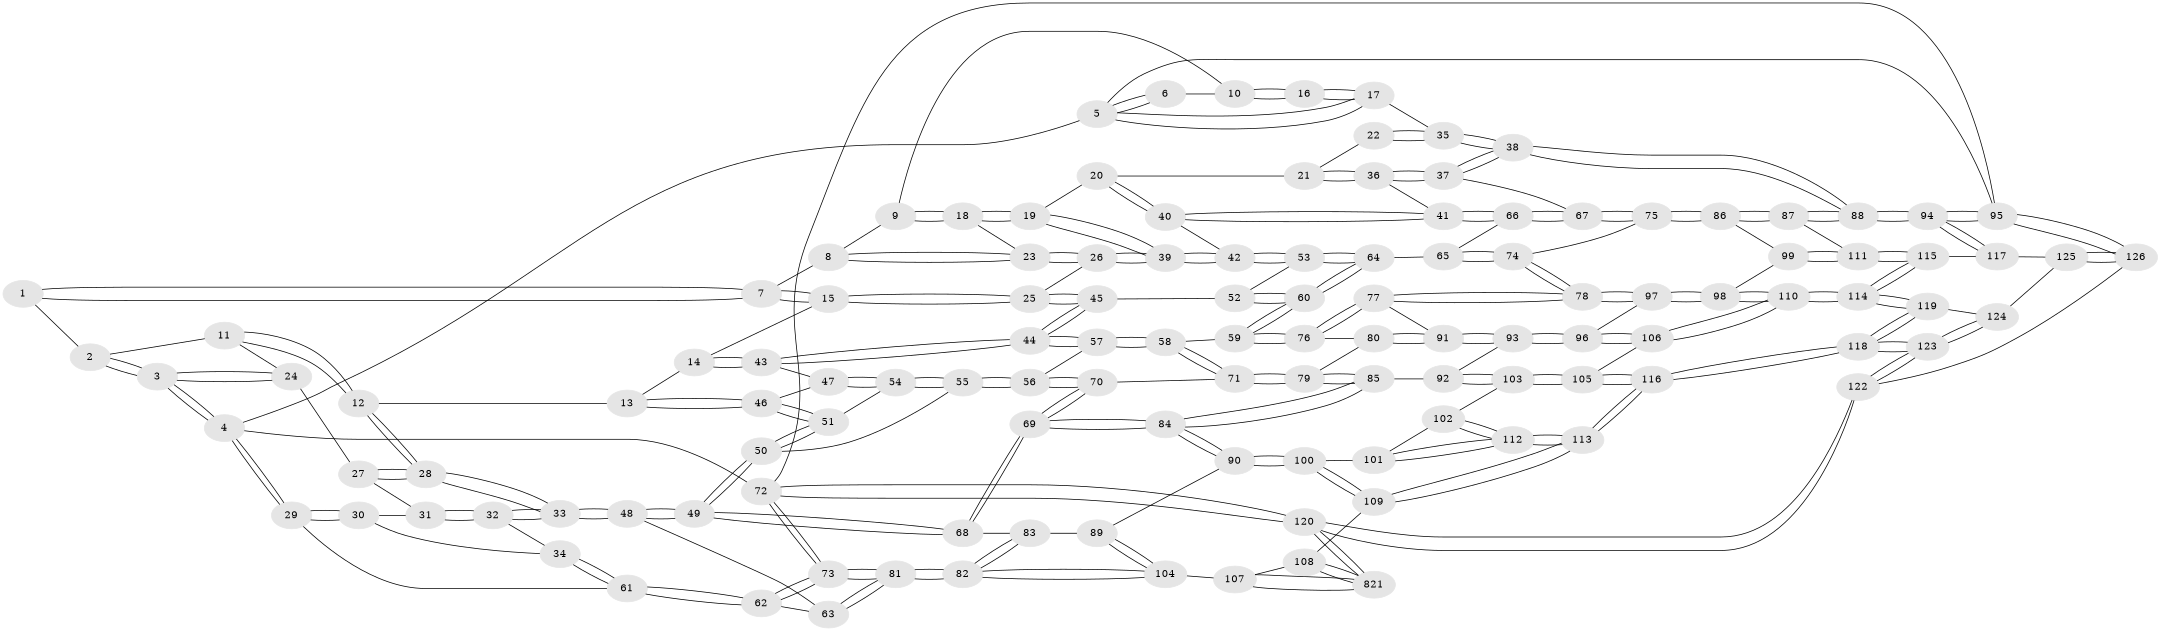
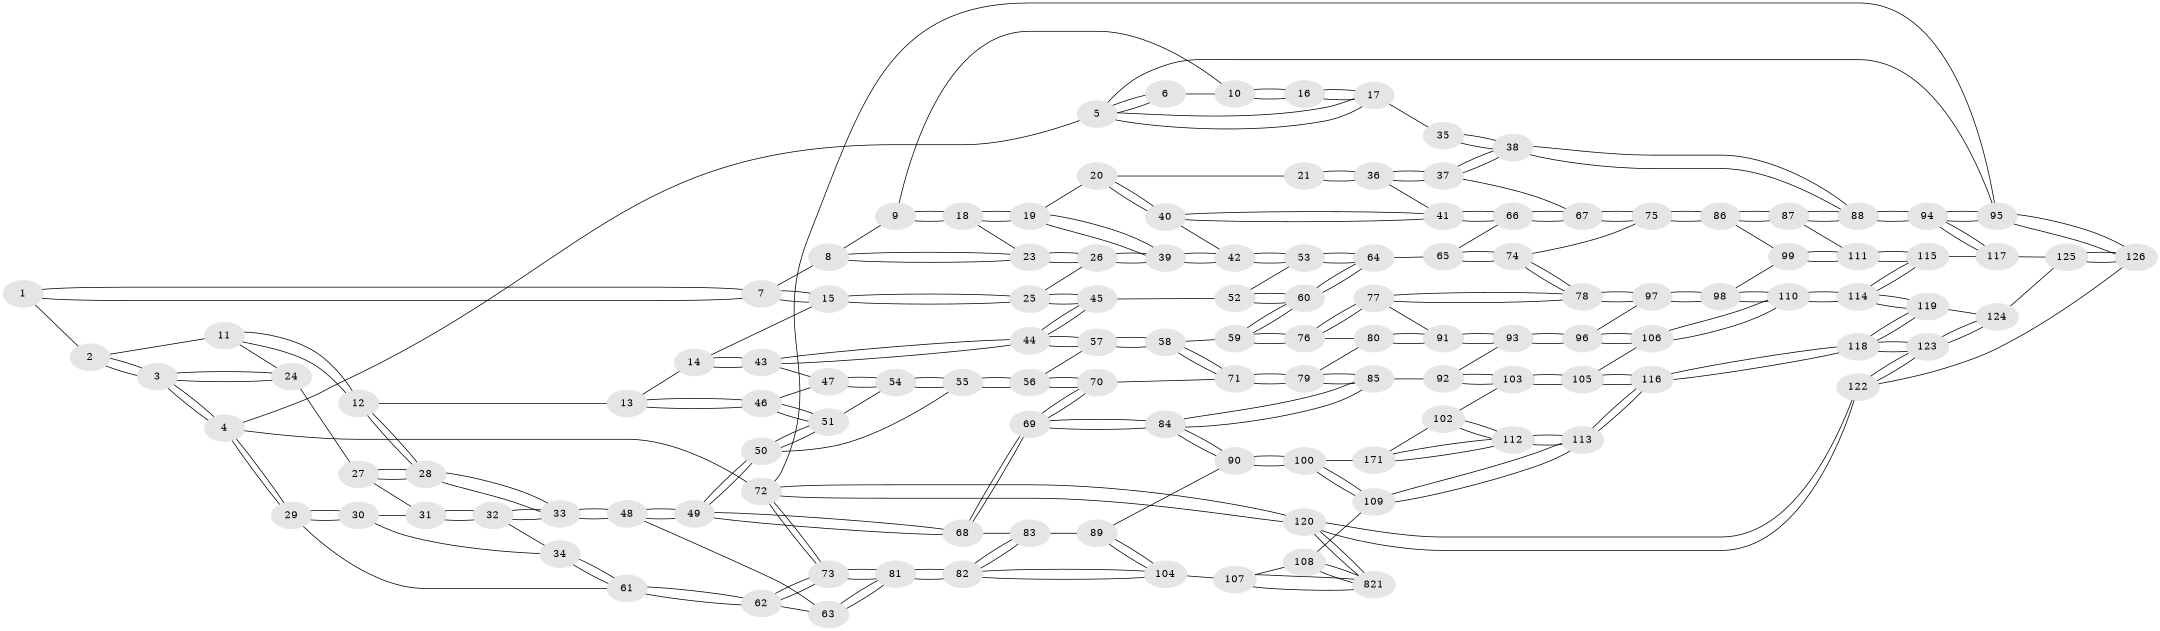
node "22": removed
node "101": label "101" -> "171"
